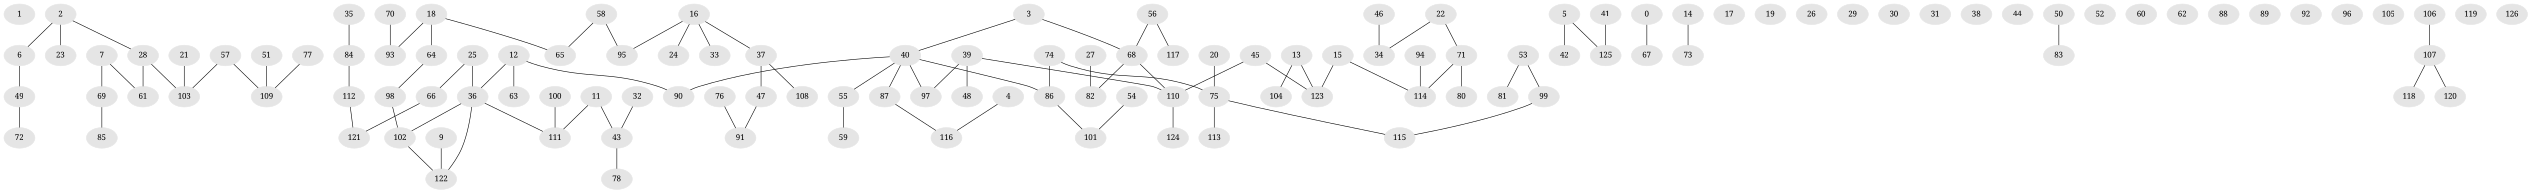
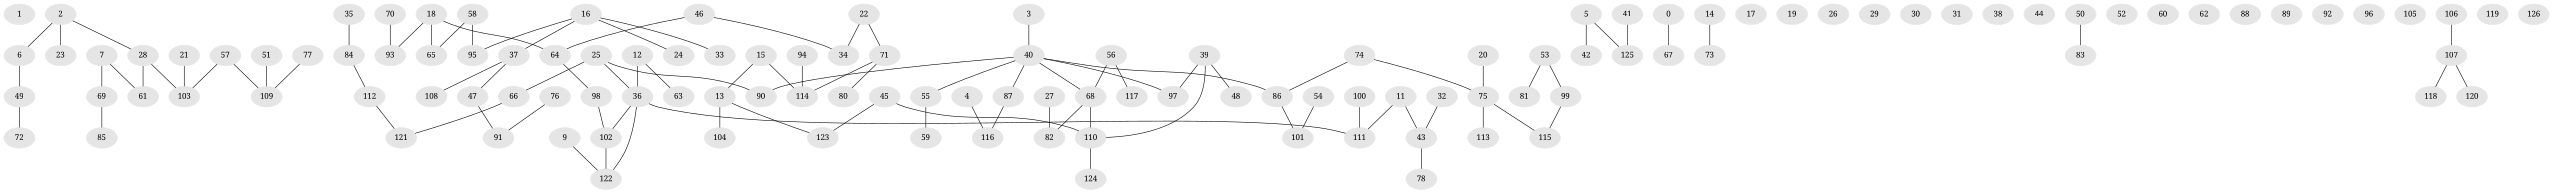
edge "46" -- "64": added
edge "3" -- "68": now "40" -- "68"
edge "12" -- "90": now "25" -- "90"
edge "15" -- "123": now "15" -- "13"
